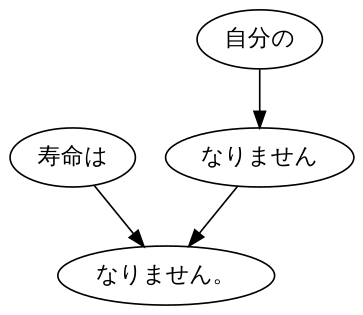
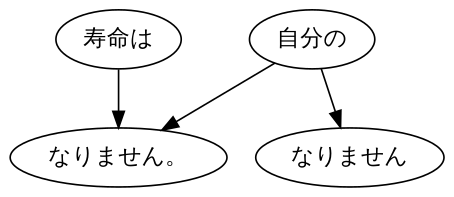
edge "なりません" -> "なりません。": now "自分の" -> "なりません。"
